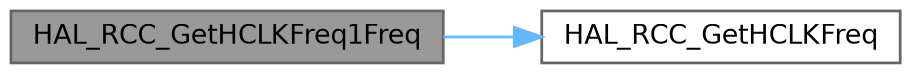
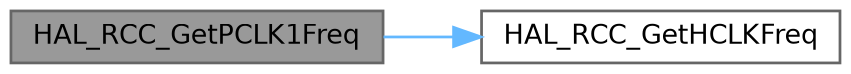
node "HAL_RCC_GetHCLKFreq1Freq": label "HAL_RCC_GetHCLKFreq1Freq" -> "HAL_RCC_GetPCLK1Freq"
